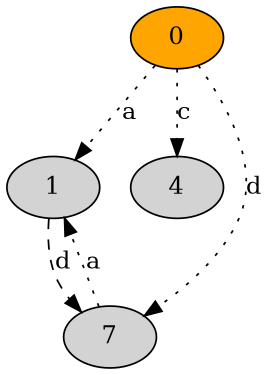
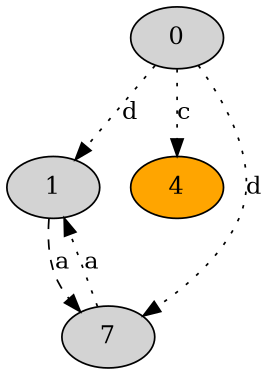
node "0": fillcolor orange -> lightgrey
edge "0" -> "1": label "a" -> "d"
node "4": fillcolor lightgrey -> orange
edge "1" -> "7": label "d" -> "a"
